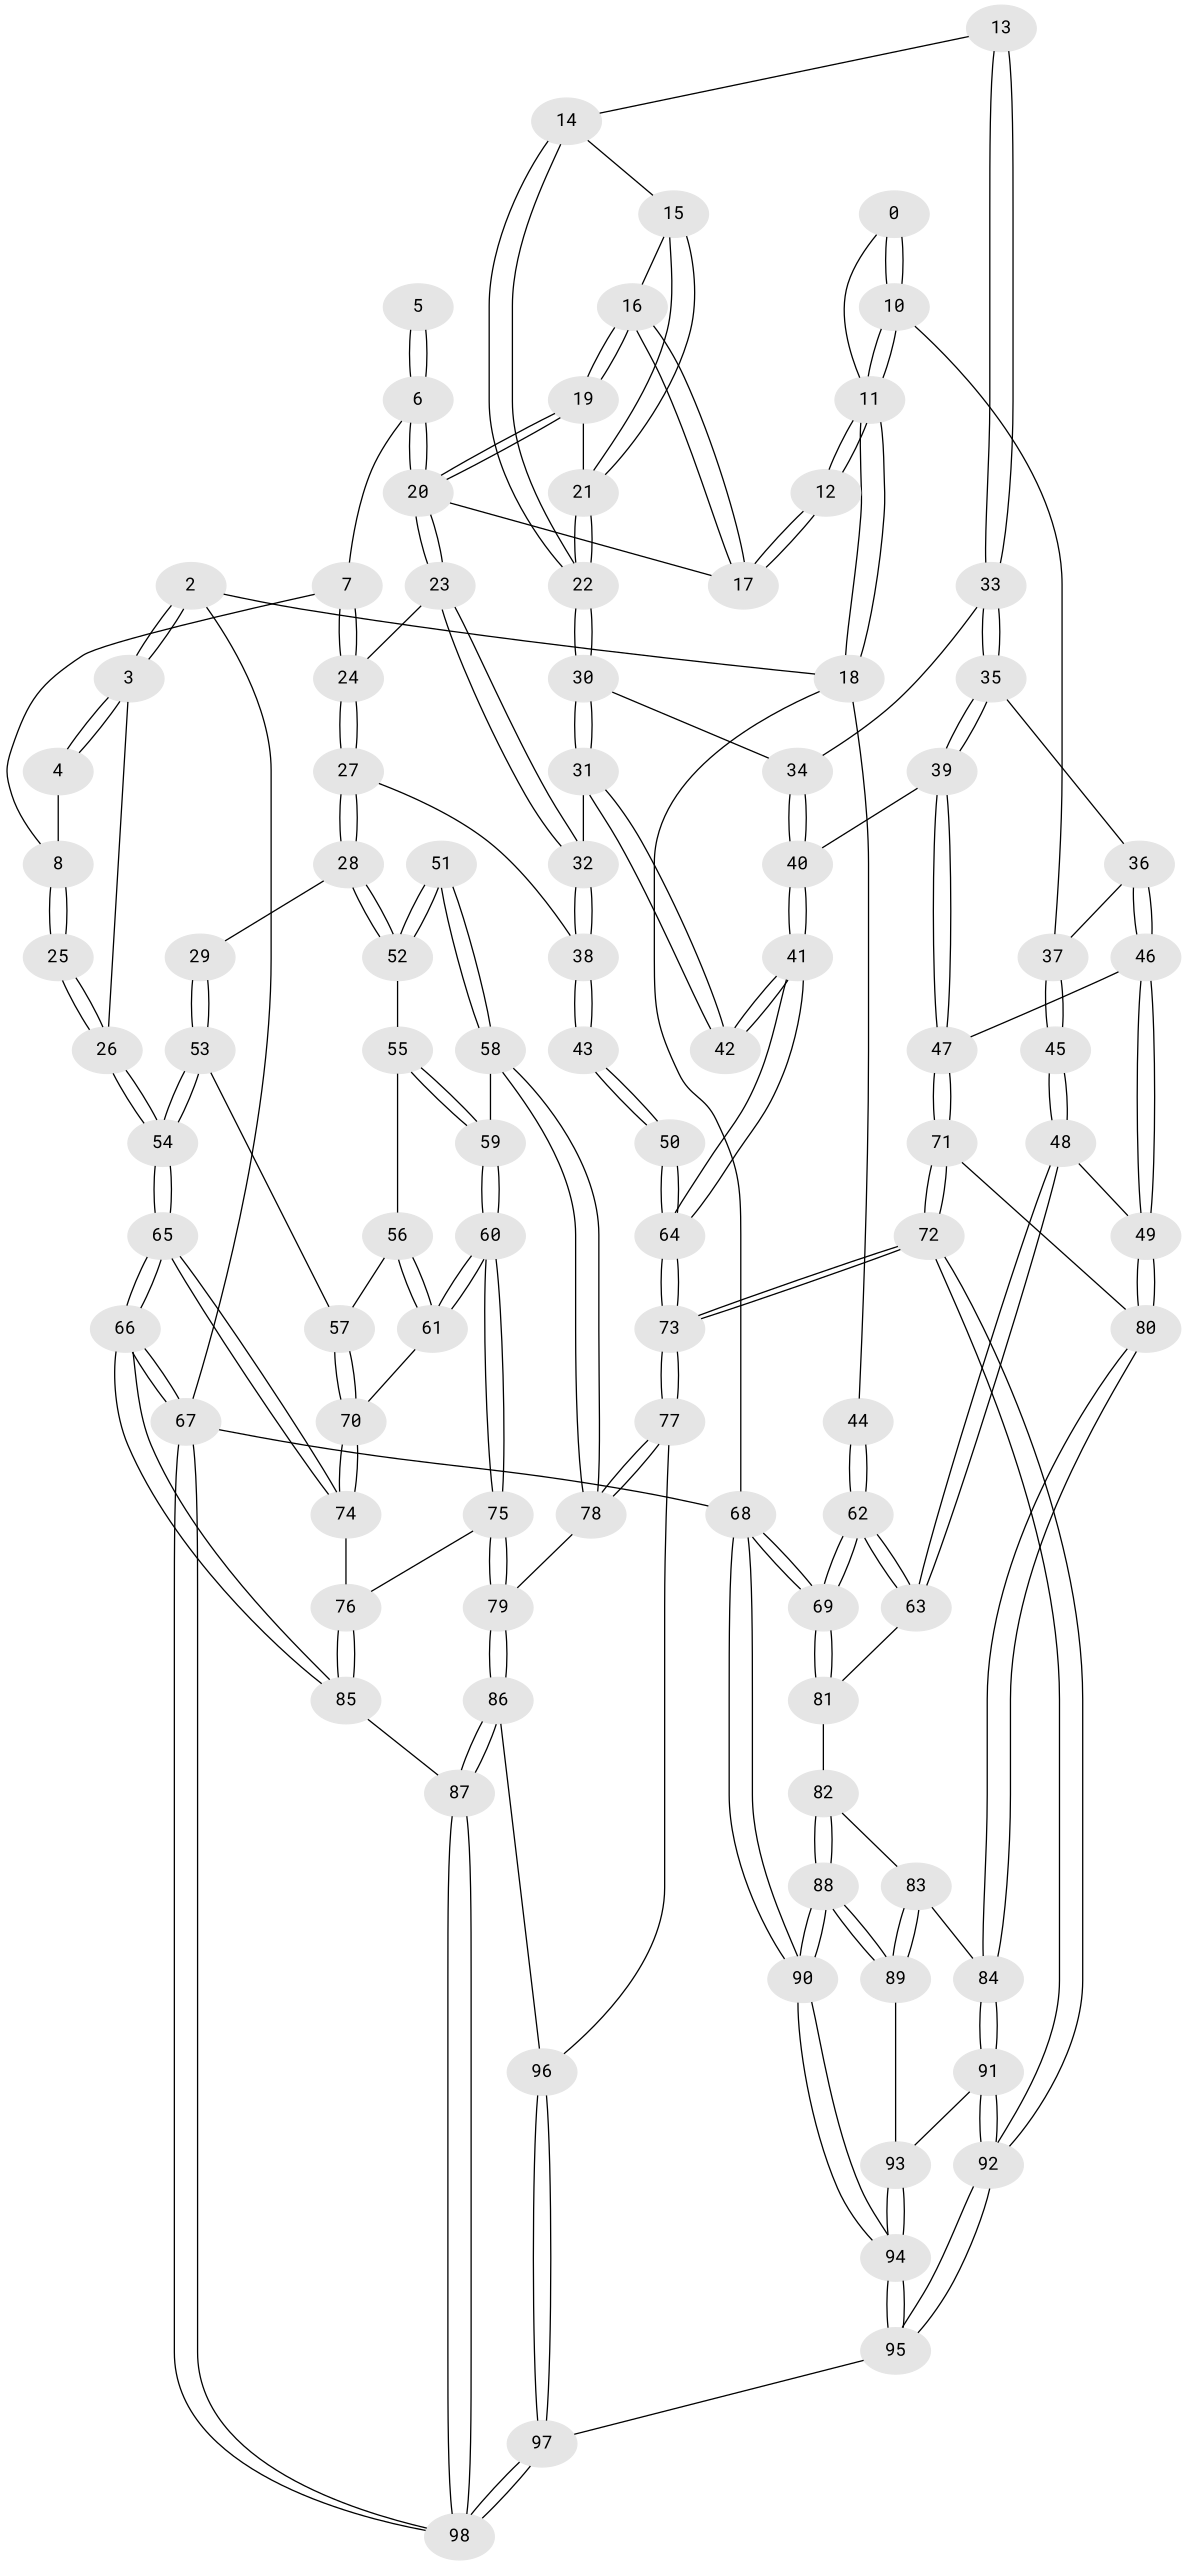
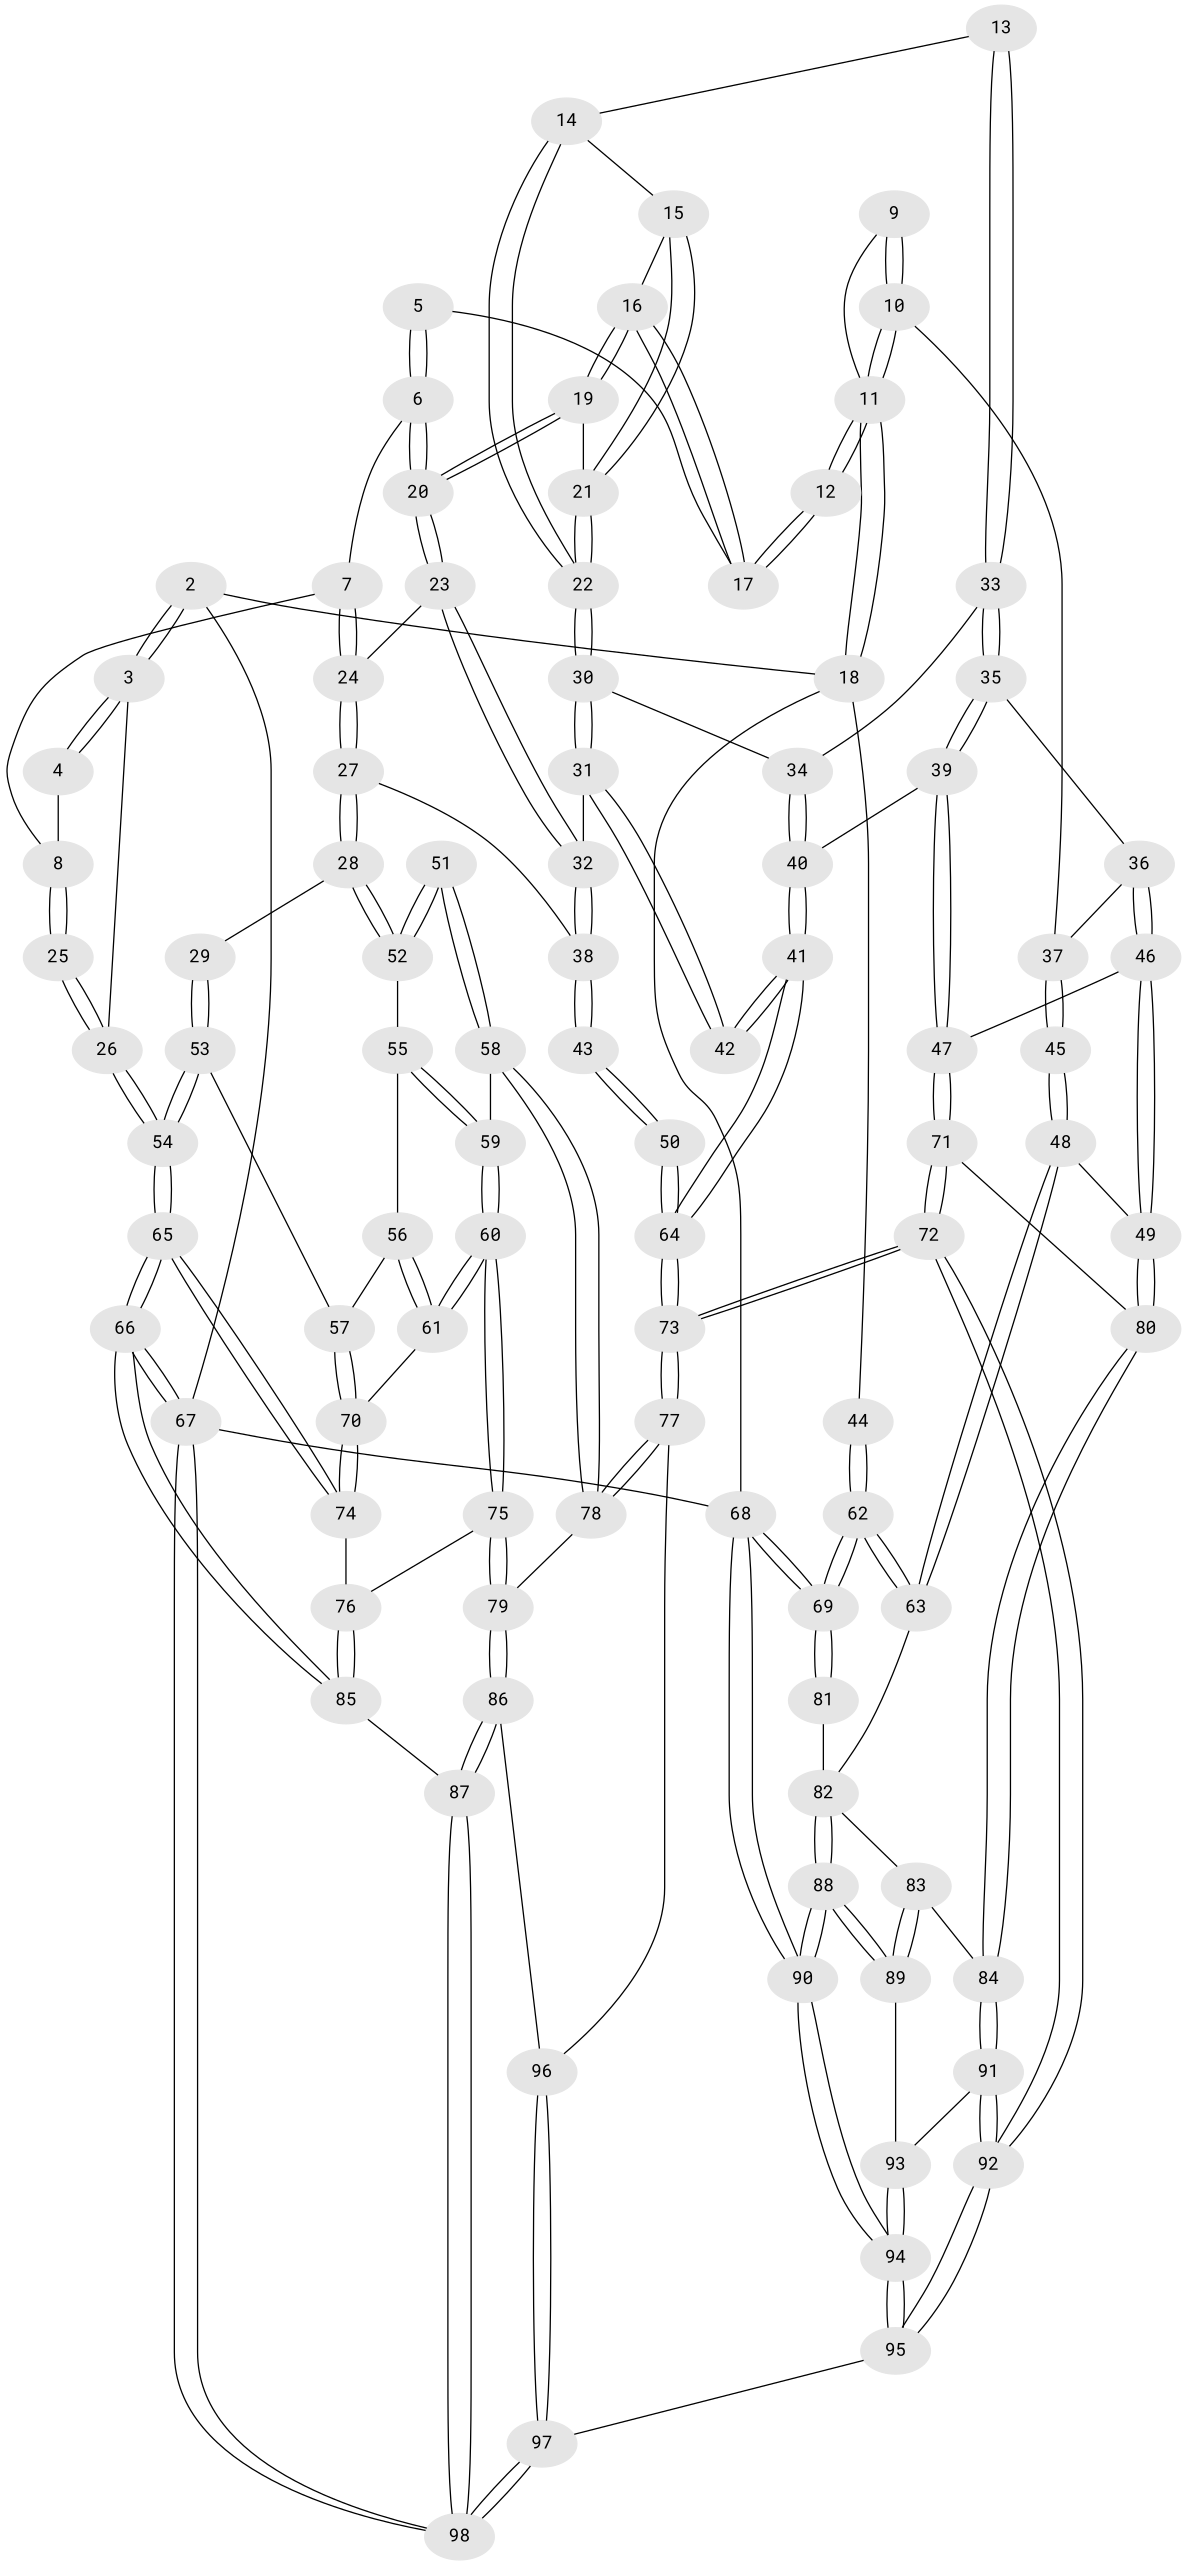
node "0": label "0" -> "9"
edge "20" -- "17": now "5" -- "17"
edge "63" -- "81": now "63" -- "82"
